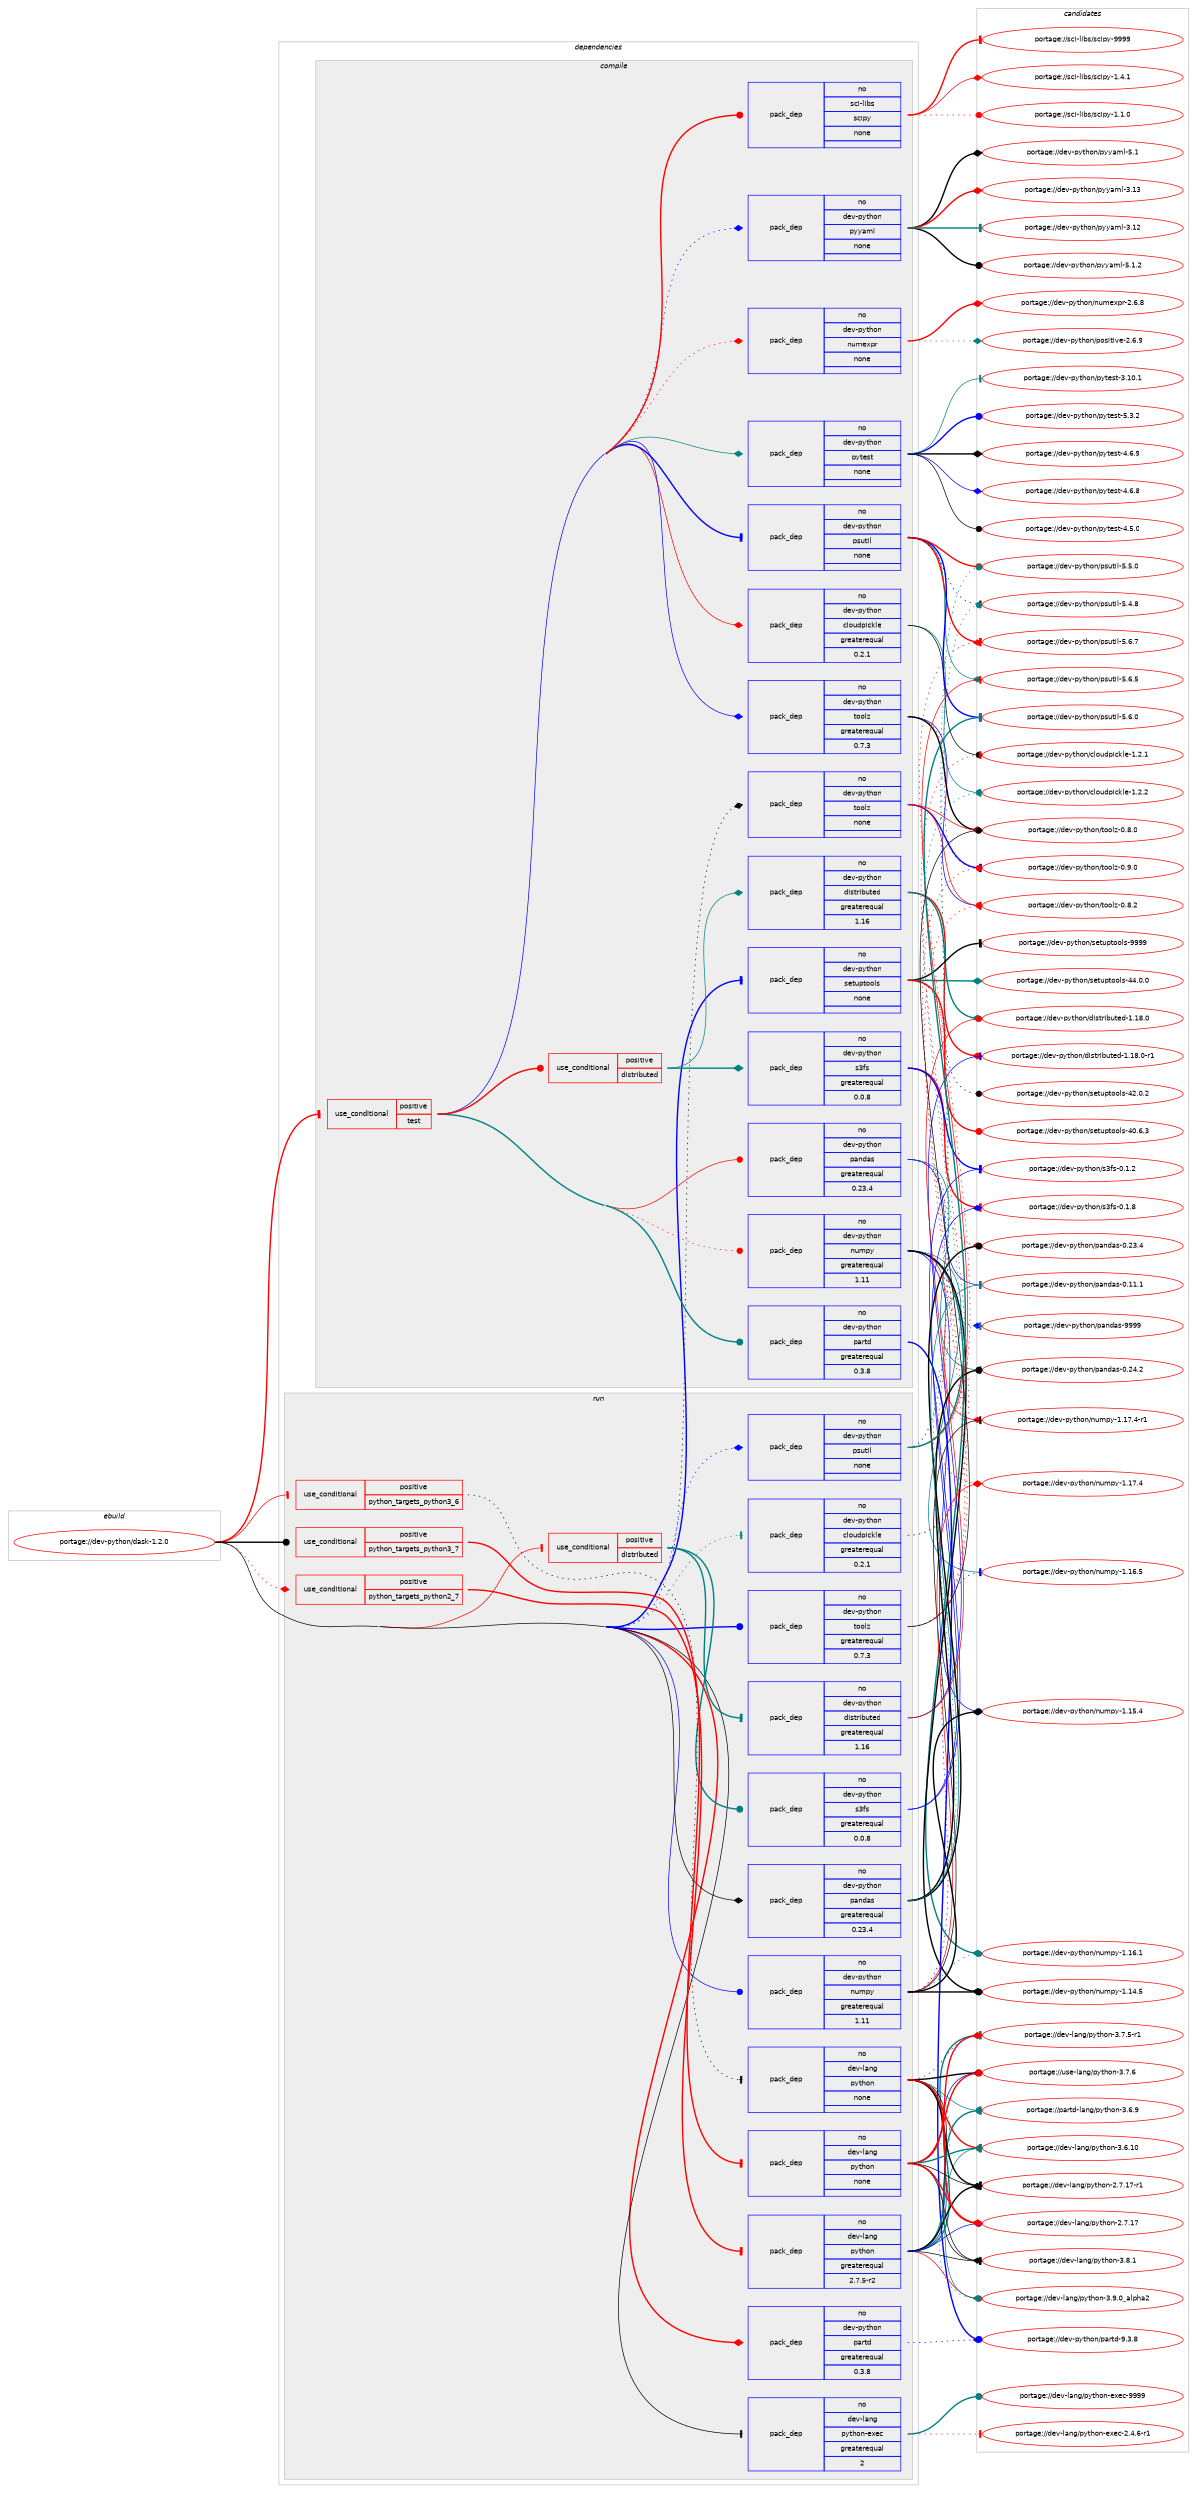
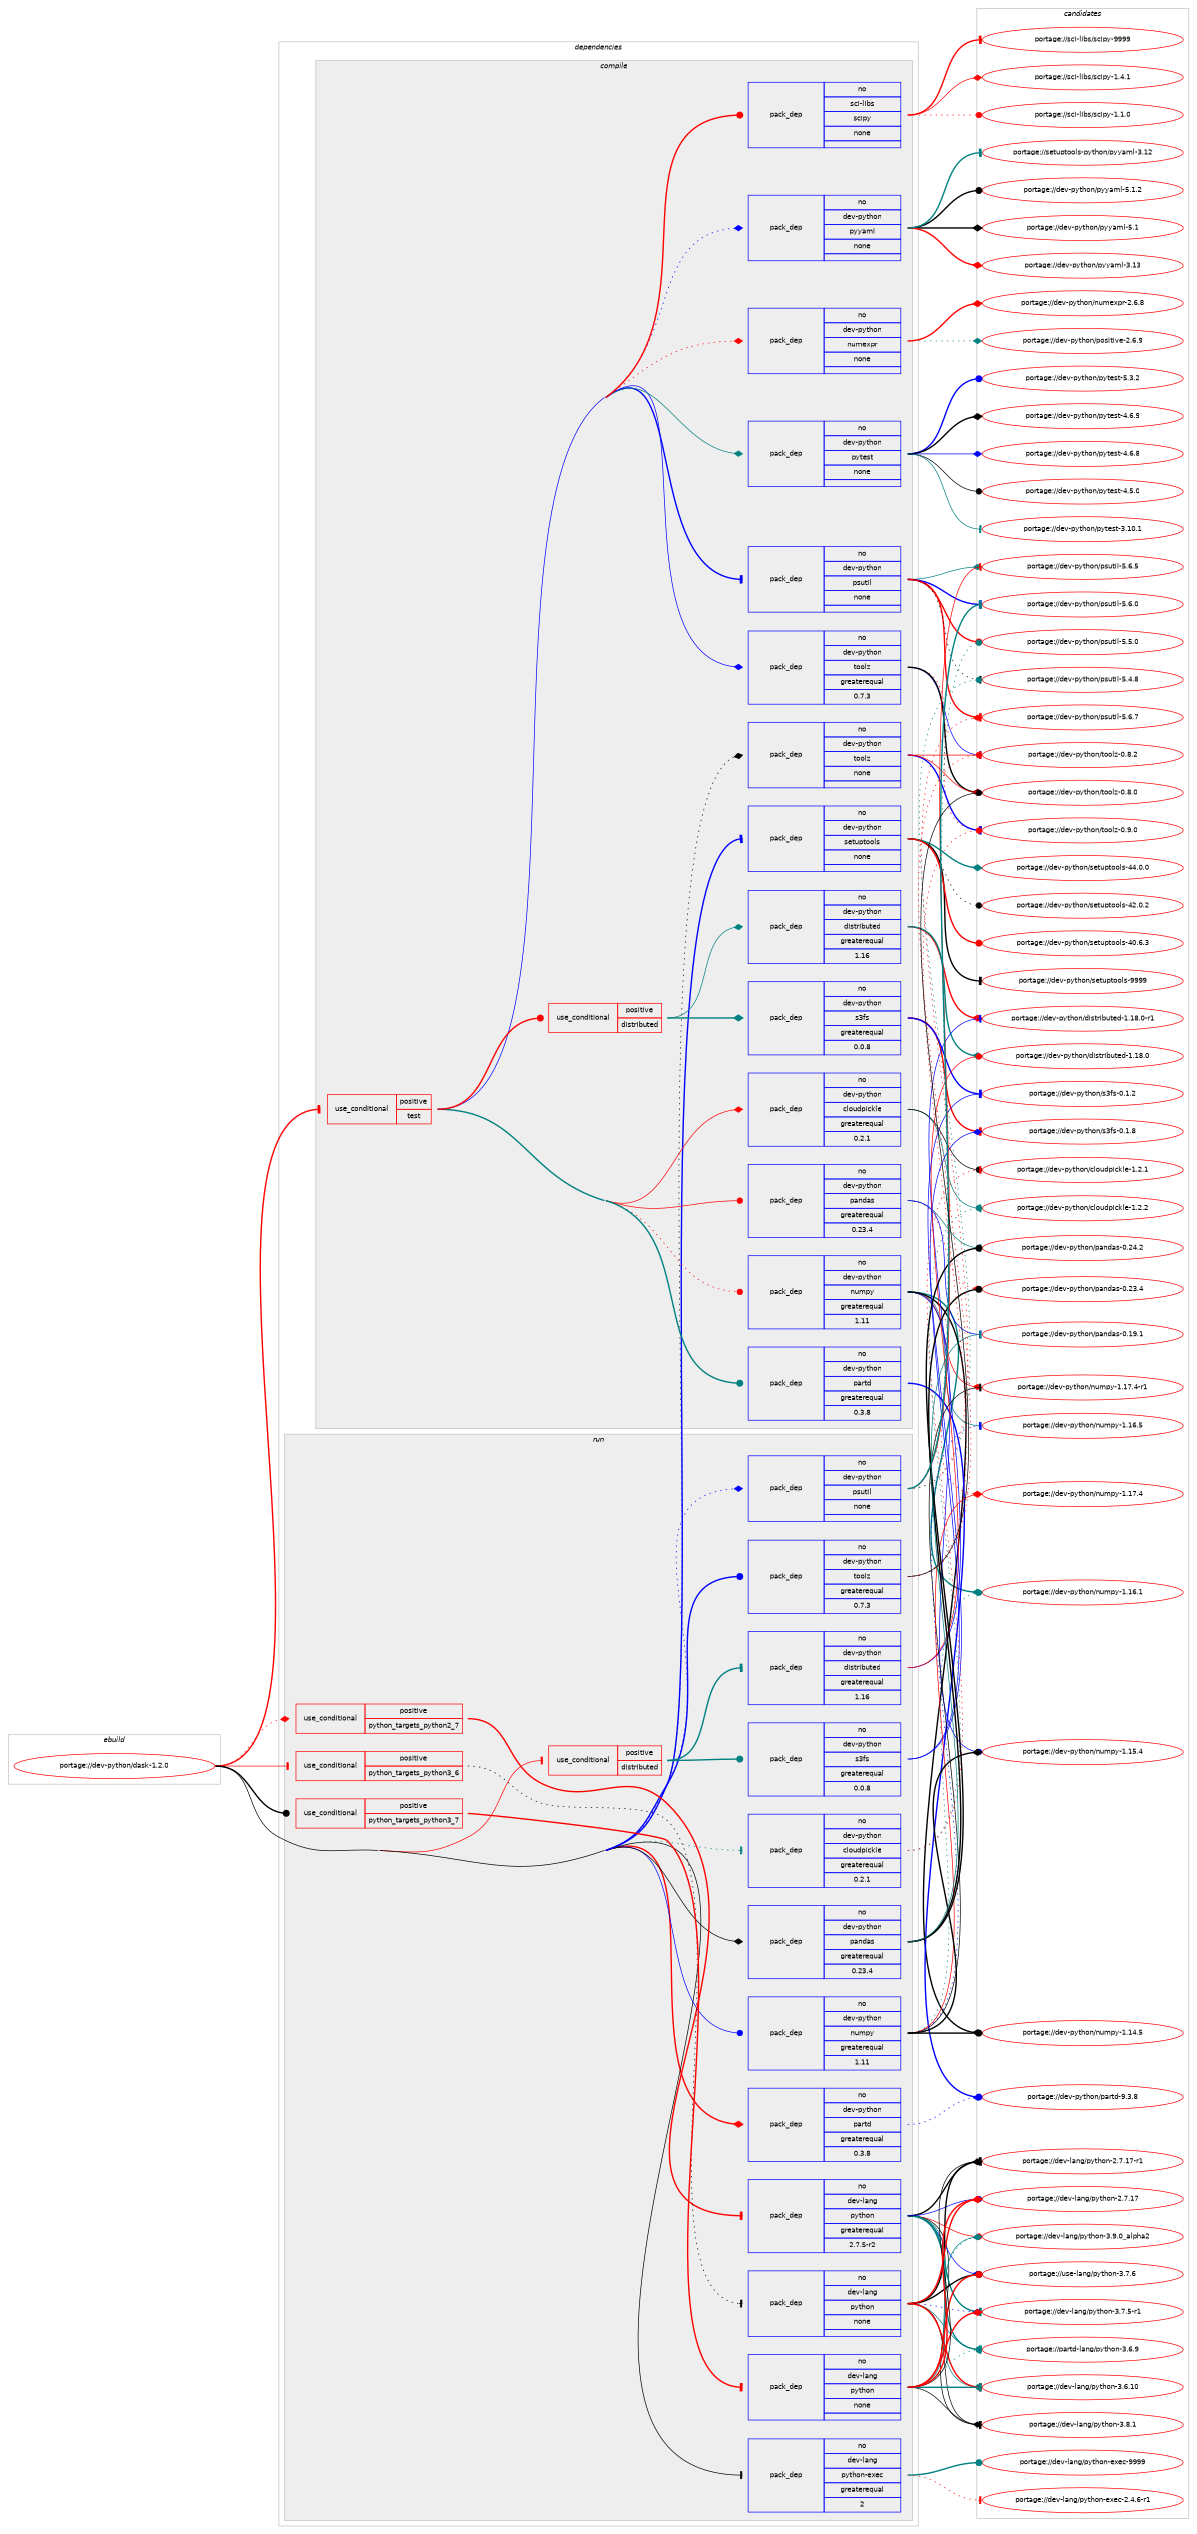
node "portage://dev-python/pyyaml-3.12": label "portage://dev-python/pyyaml-3.12" -> "portage://setuptools-python/pyyaml-3.12"
node "portage://dev-python/pandas-0.11.1": label "portage://dev-python/pandas-0.11.1" -> "portage://dev-python/pandas-0.19.1"
node "portage://dev-python/pandas-9999": removed
